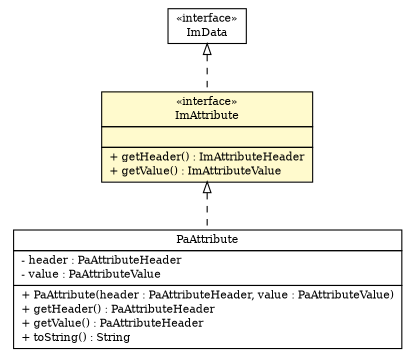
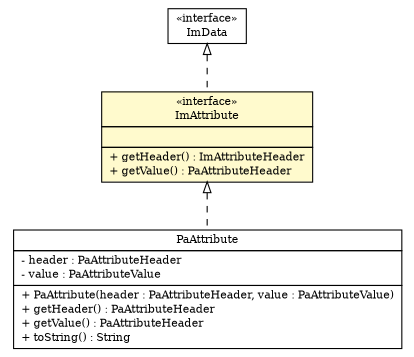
node "ImAttribute": text "+ getValue() : ImAttributeValue" -> "+ getValue() : PaAttributeHeader"
